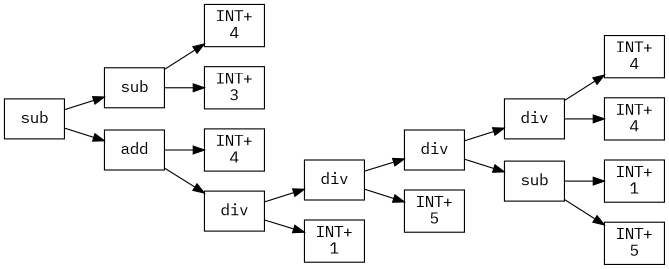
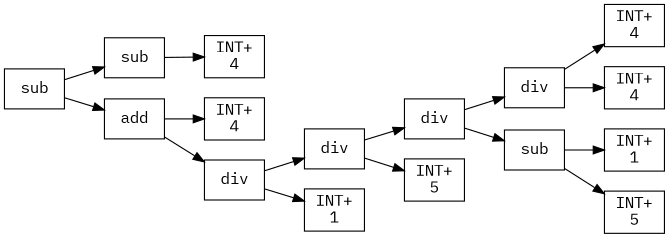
node "INT+ 3": removed
